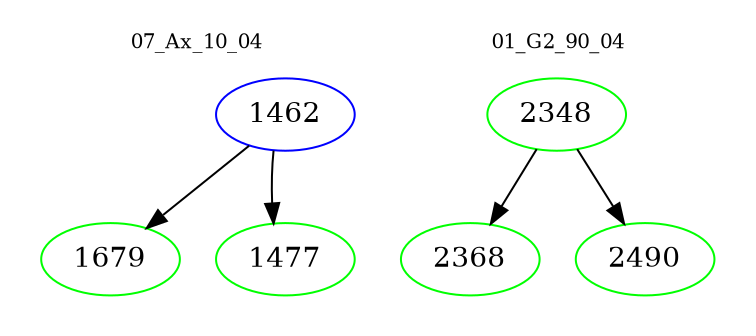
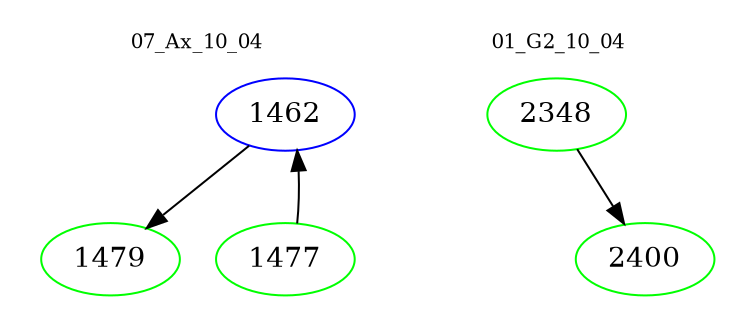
cluster "01_G2_90_04": label "01_G2_90_04" -> "01_G2_10_04"
edge "1462" -> "1477": reversed
node "1679": label "1679" -> "1479"
node "2368": removed
node "2490": label "2490" -> "2400"
